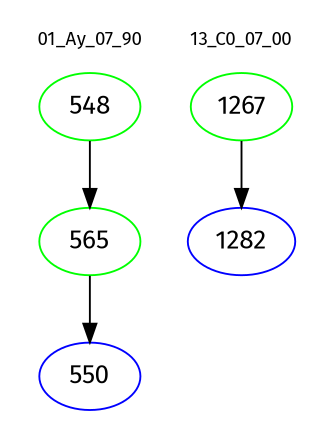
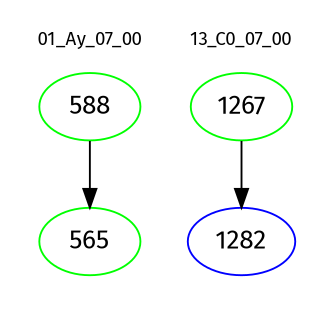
cluster "01_Ay_07_90": label "01_Ay_07_90" -> "01_Ay_07_00"
node "548": label "548" -> "588"
node "550": removed
